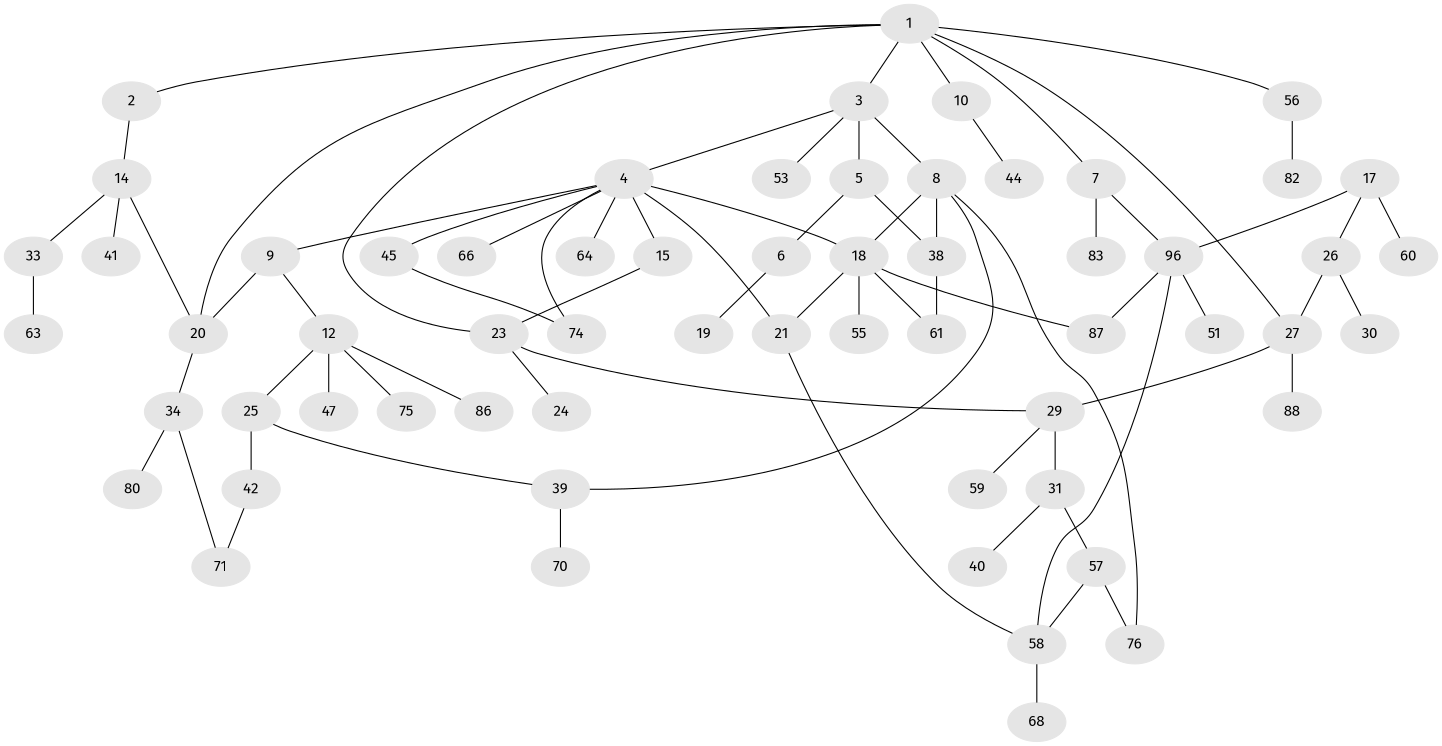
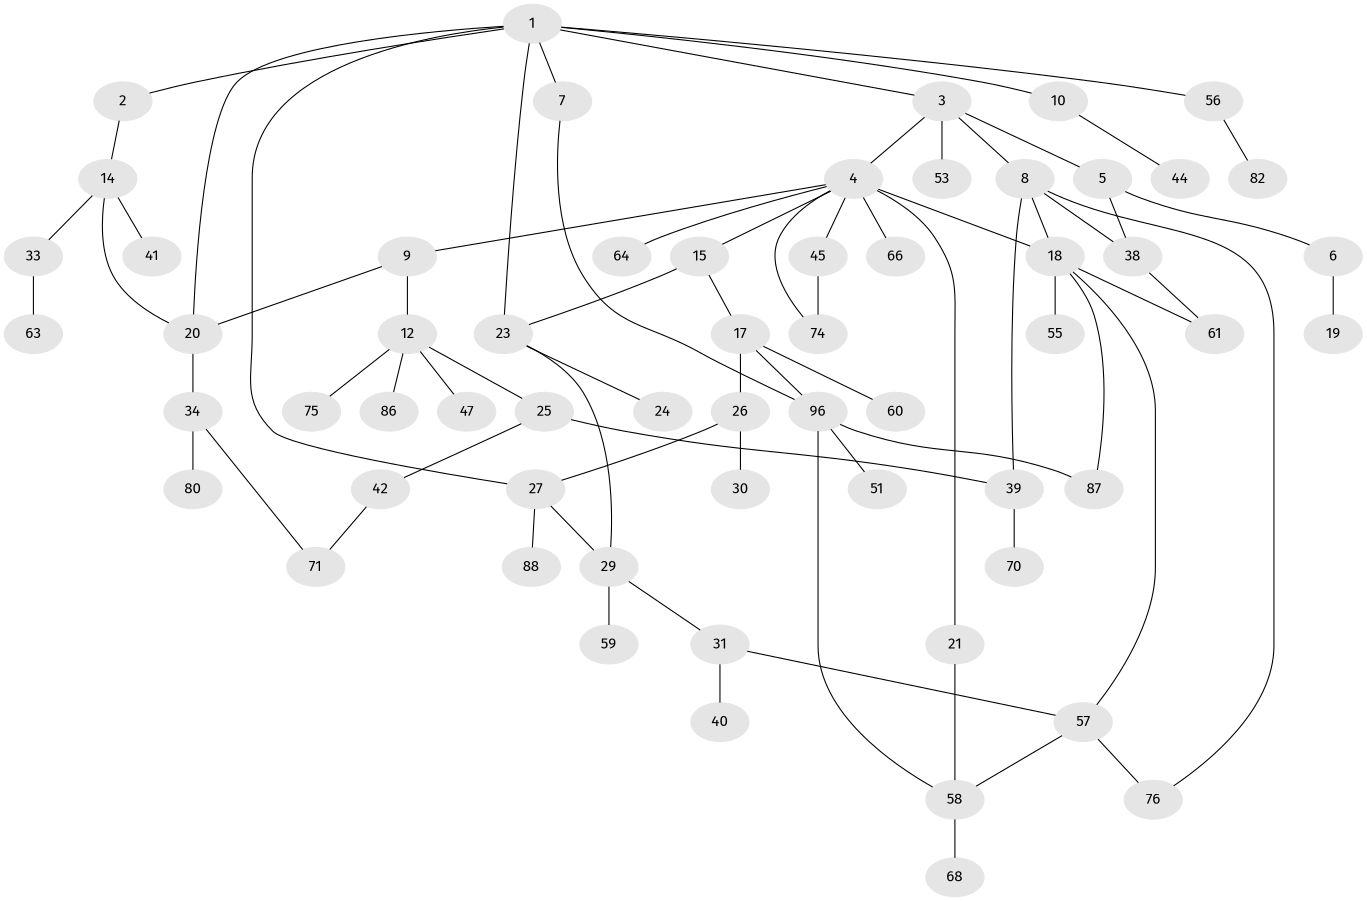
node "83": removed
edge "15" -- "17": added
edge "18" -- "21": now "18" -- "57"
